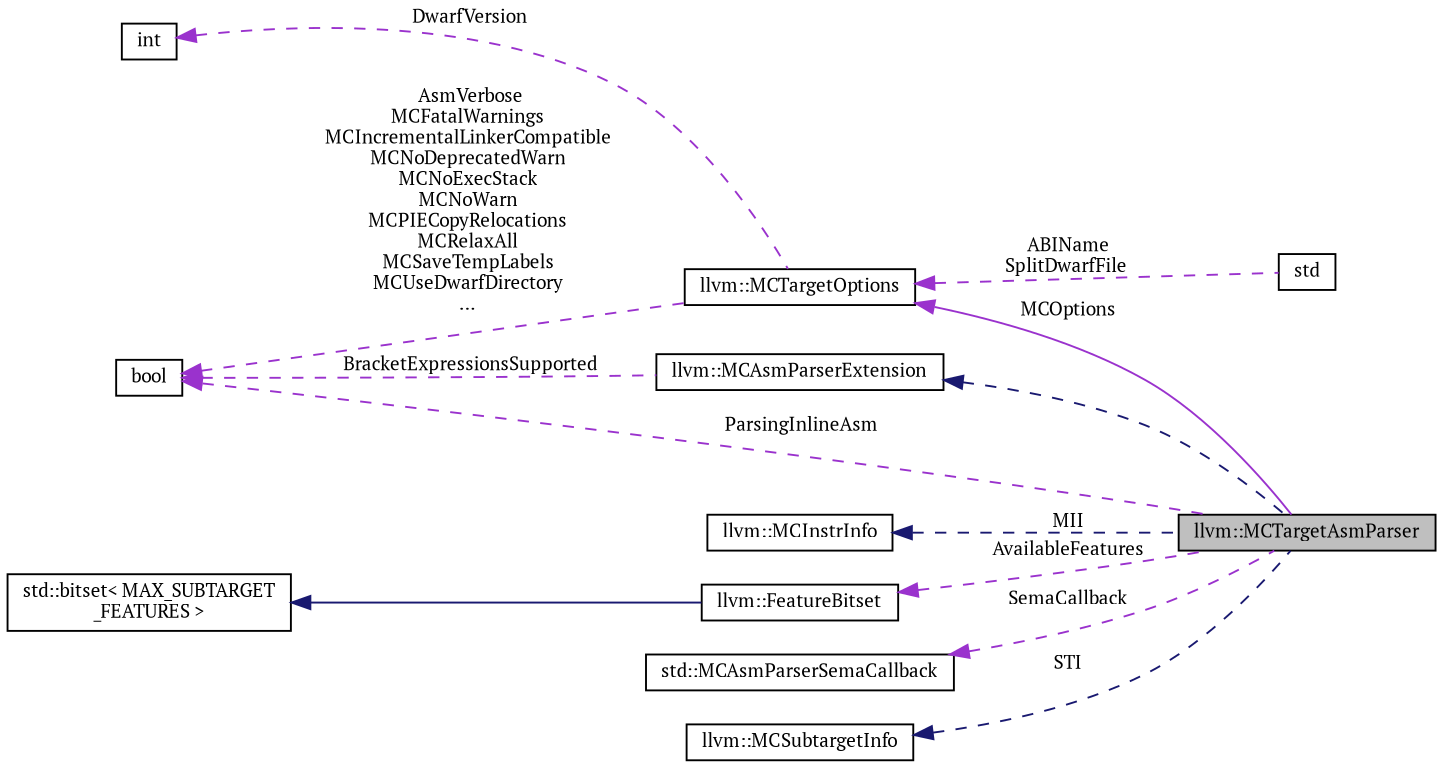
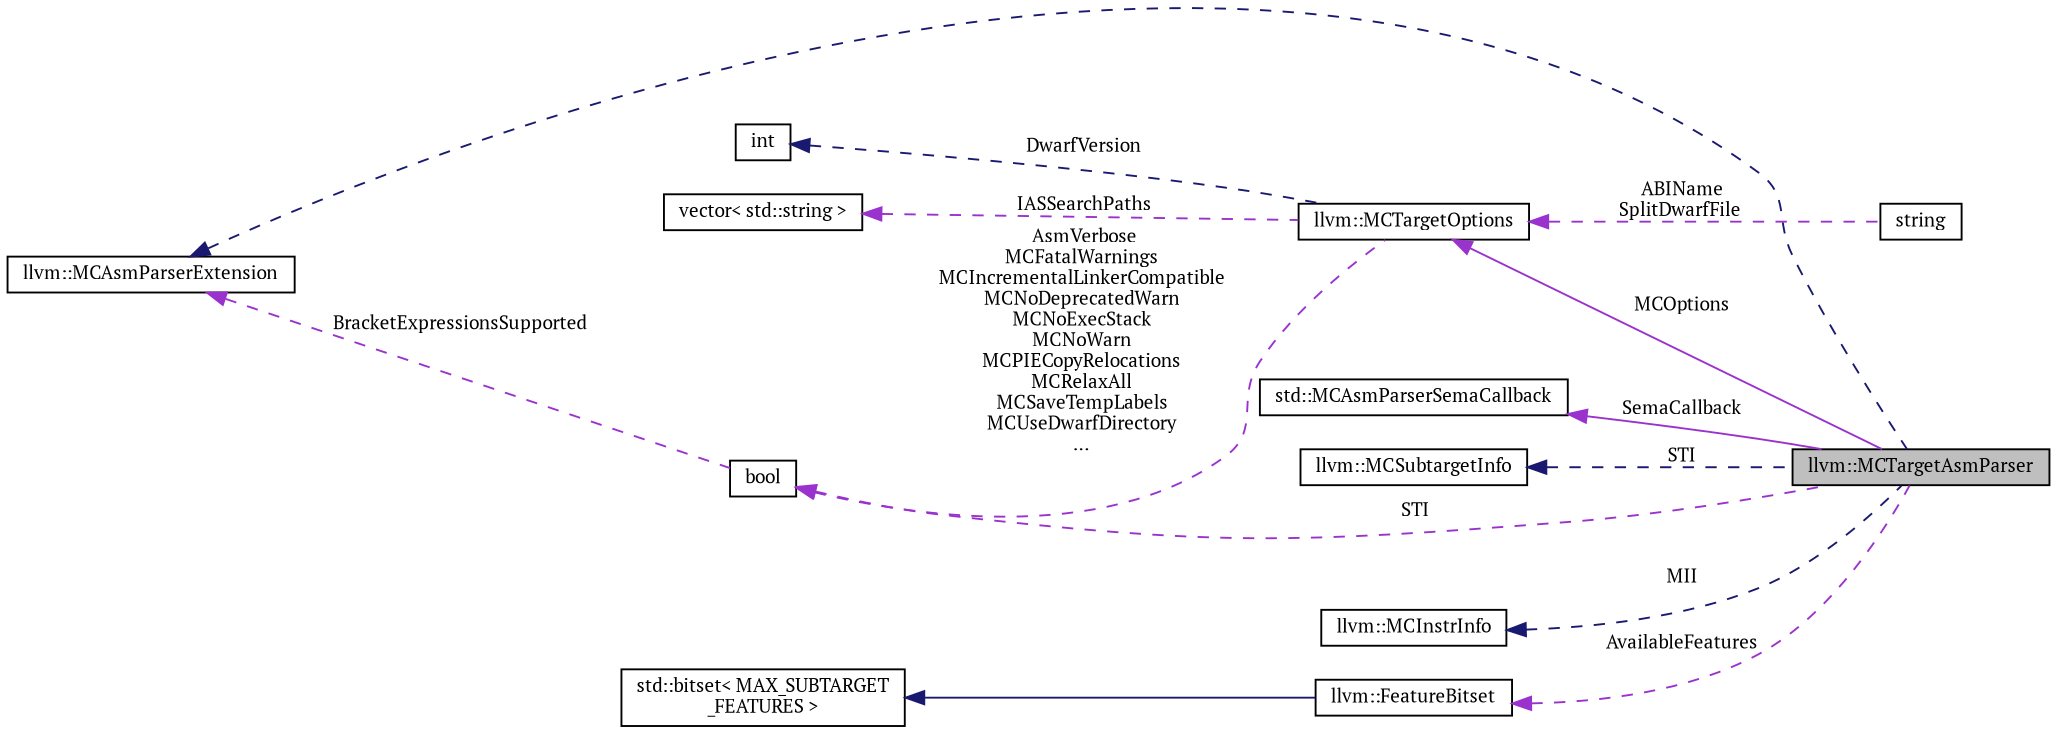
edge "llvm::MCTargetOptions" -> "int": color darkorchid3 -> midnightblue
node "vector< std::string >": added
node "std": label "std" -> "string"
edge "llvm::MCAsmParserExtension" -> "bool": reversed
edge "llvm::MCTargetAsmParser" -> "bool": label " ParsingInlineAsm" -> " STI"
edge "llvm::MCTargetAsmParser" -> "std::MCAsmParserSemaCallback": style dashed -> solid
